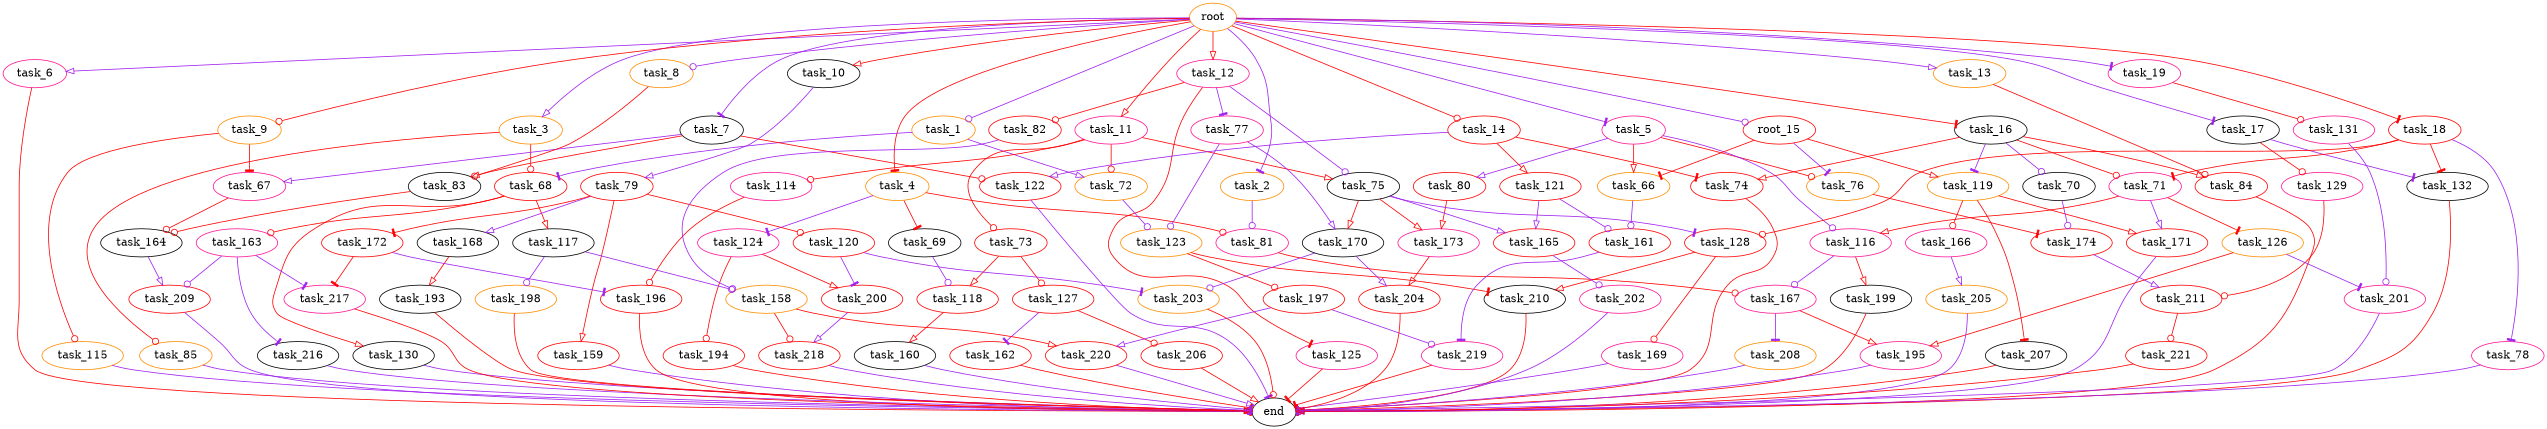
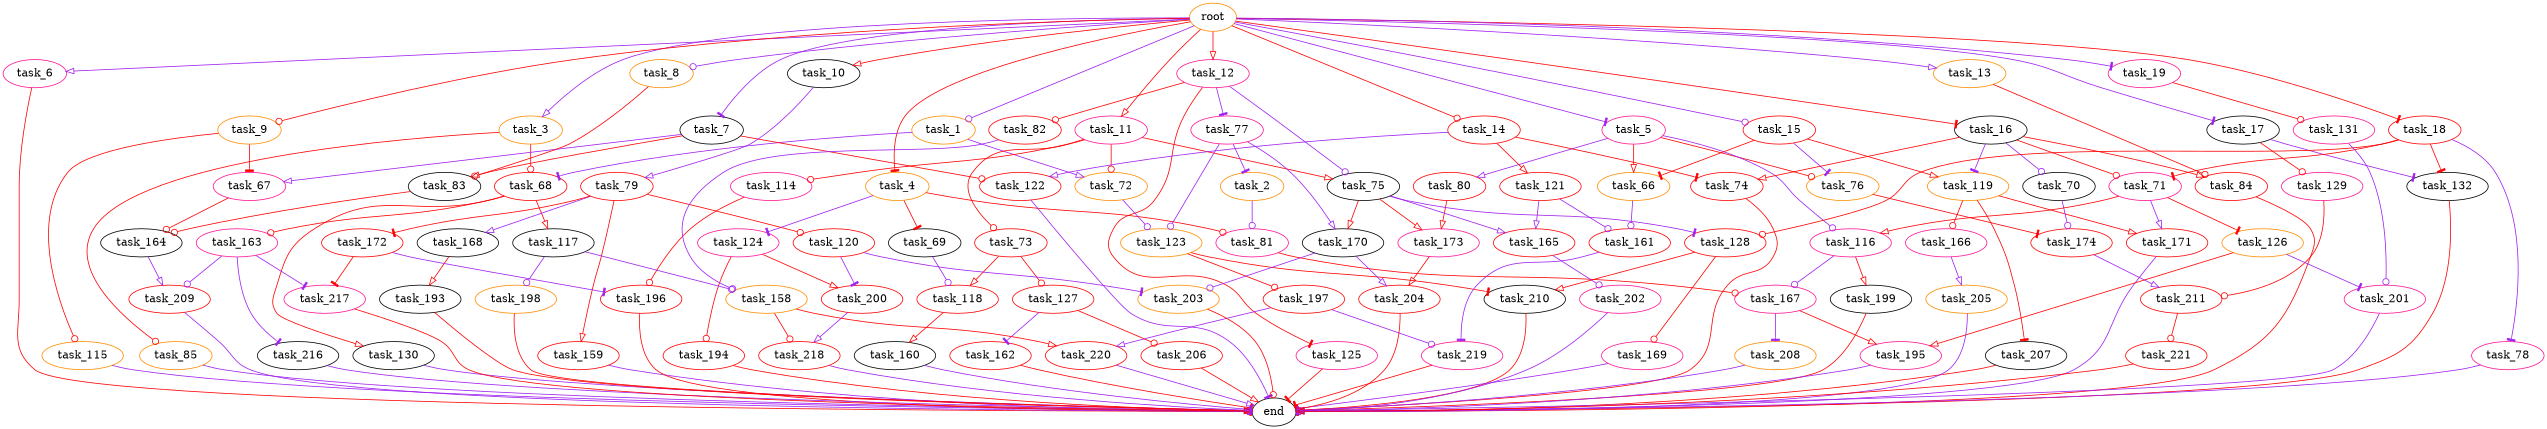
edge "root" -> "task_2": now "task_77" -> "task_2"
node "root_15": label "root_15" -> "task_15"
